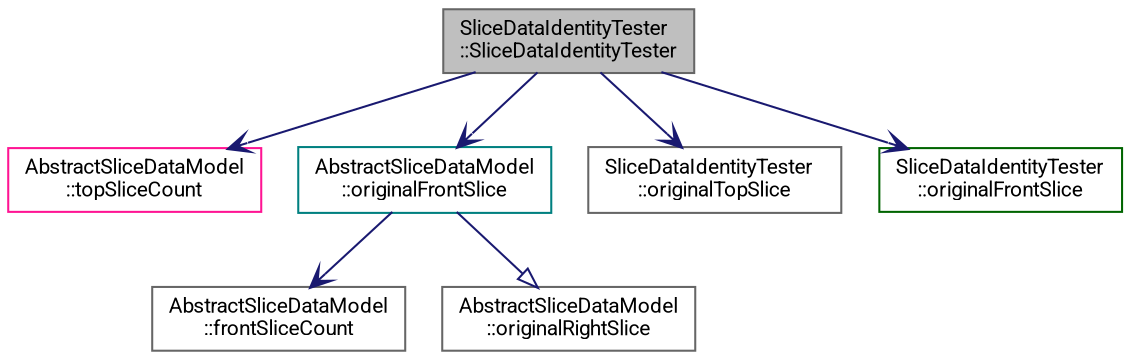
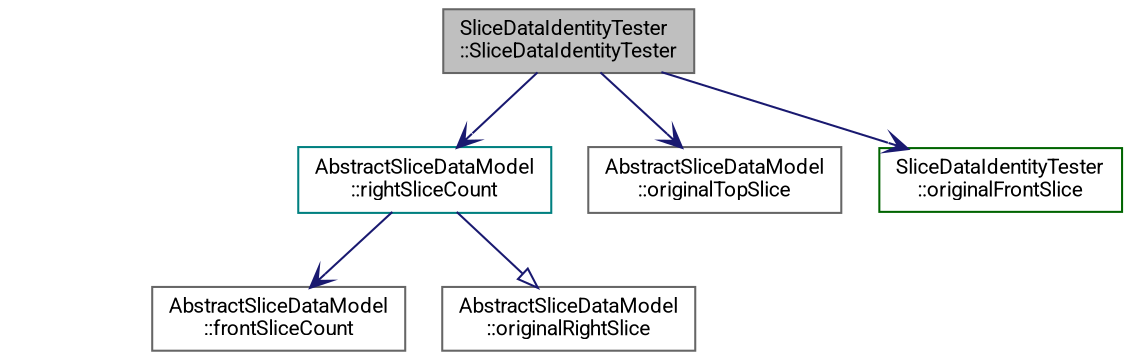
node "AbstractSliceDataModel ::topSliceCount": removed
node "AbstractSliceDataModel ::originalFrontSlice": label "AbstractSliceDataModel ::originalFrontSlice" -> "AbstractSliceDataModel ::rightSliceCount"
node "SliceDataIdentityTester ::originalTopSlice": label "SliceDataIdentityTester ::originalTopSlice" -> "AbstractSliceDataModel ::originalTopSlice"
